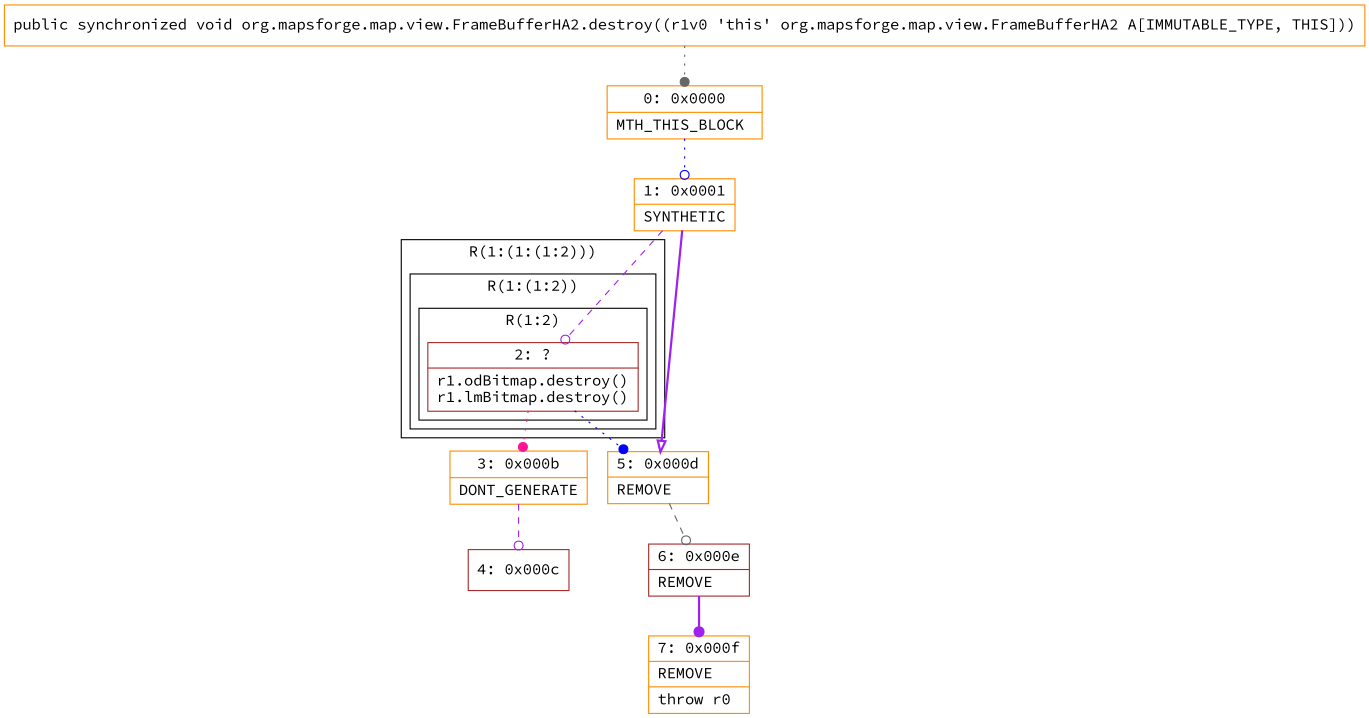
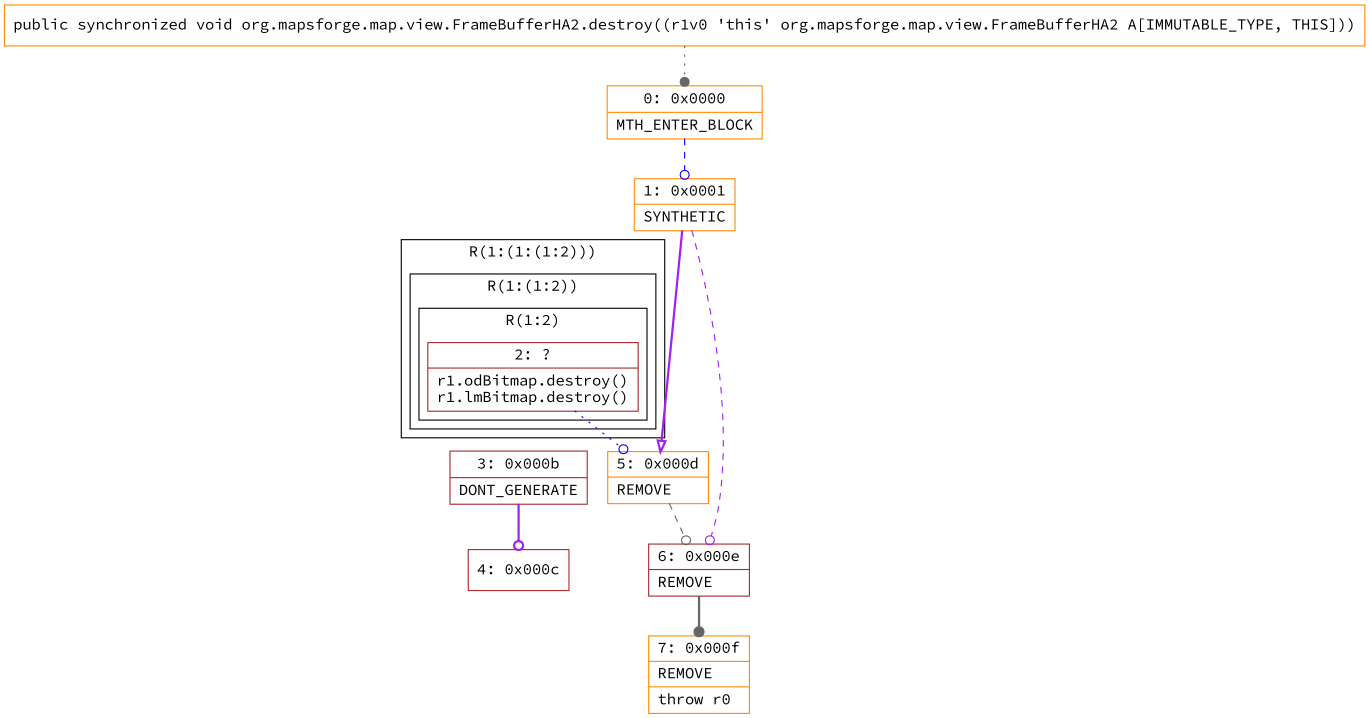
node "0: 0x0000": text "MTH_THIS_BLOCK" -> "MTH_ENTER_BLOCK"
edge "0: 0x0000" -> "1: 0x0001": style dotted -> dashed
edge "1: 0x0001" -> "2: ?": now "1: 0x0001" -> "6: 0x000e"
edge "2: ?" -> "3: 0x000b": removed
edge "2: ?" -> "5: 0x000d": arrowhead dot -> odot
node "3: 0x000b": color darkorange -> brown
edge "3: 0x000b" -> "4: 0x000c": style dashed -> bold
edge "6: 0x000e" -> "7: 0x000f": color purple -> gray40
